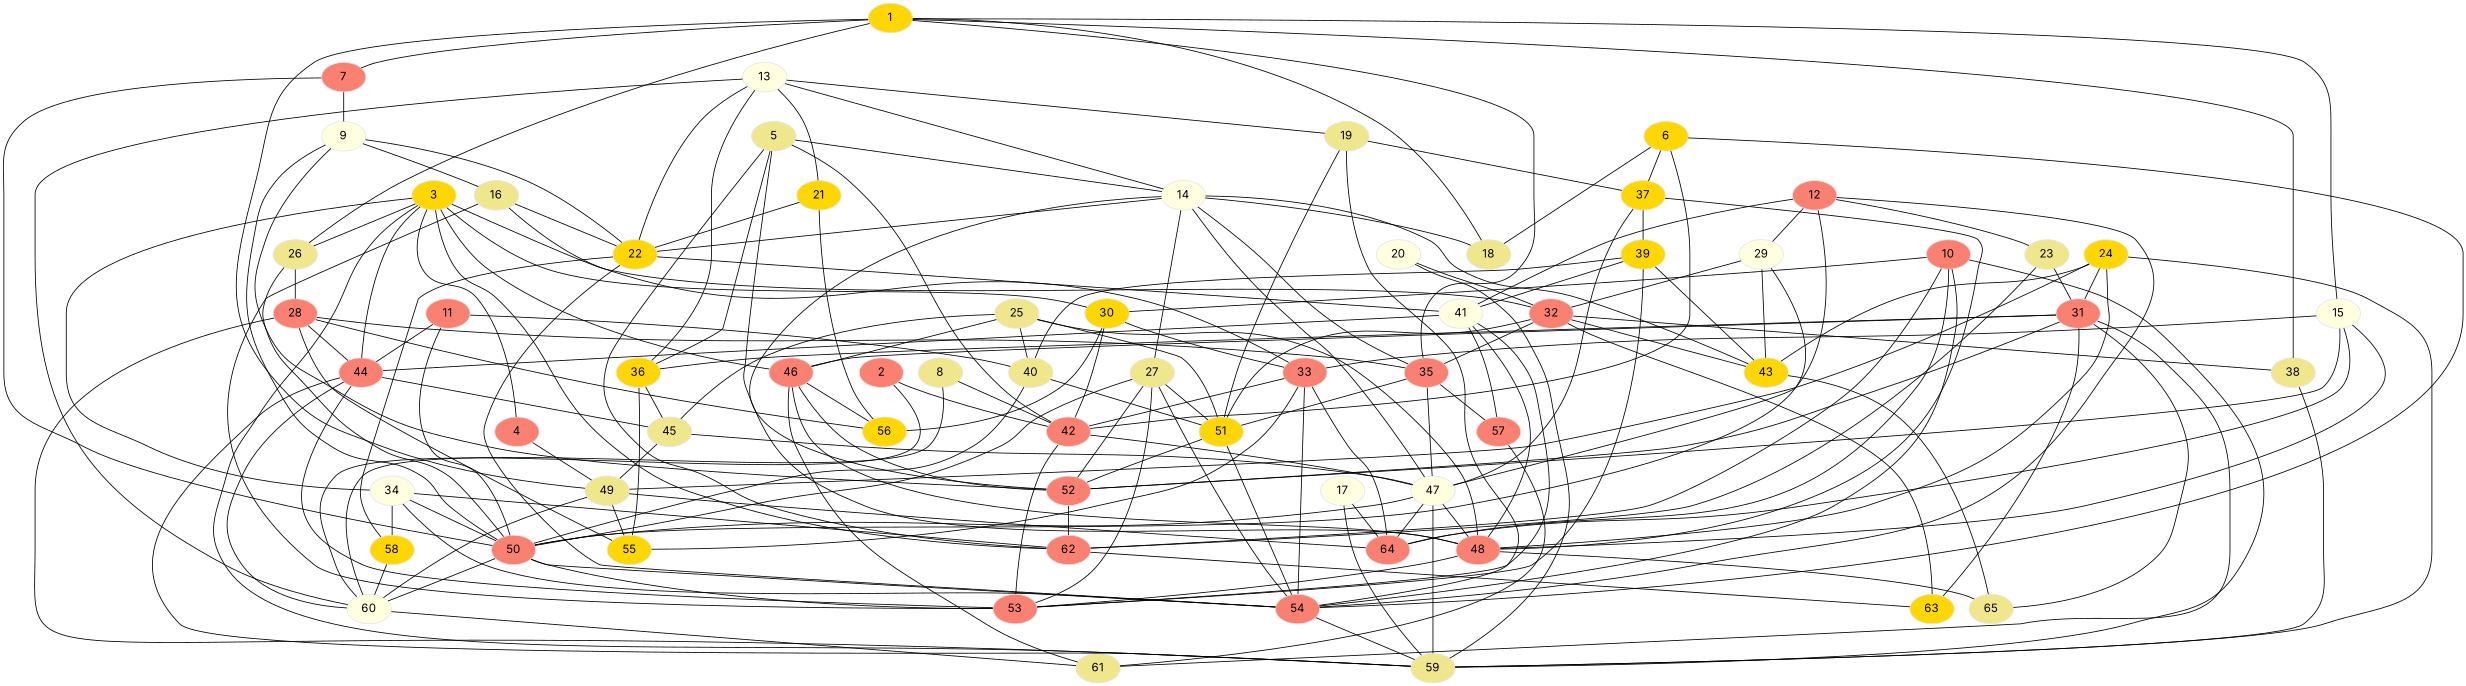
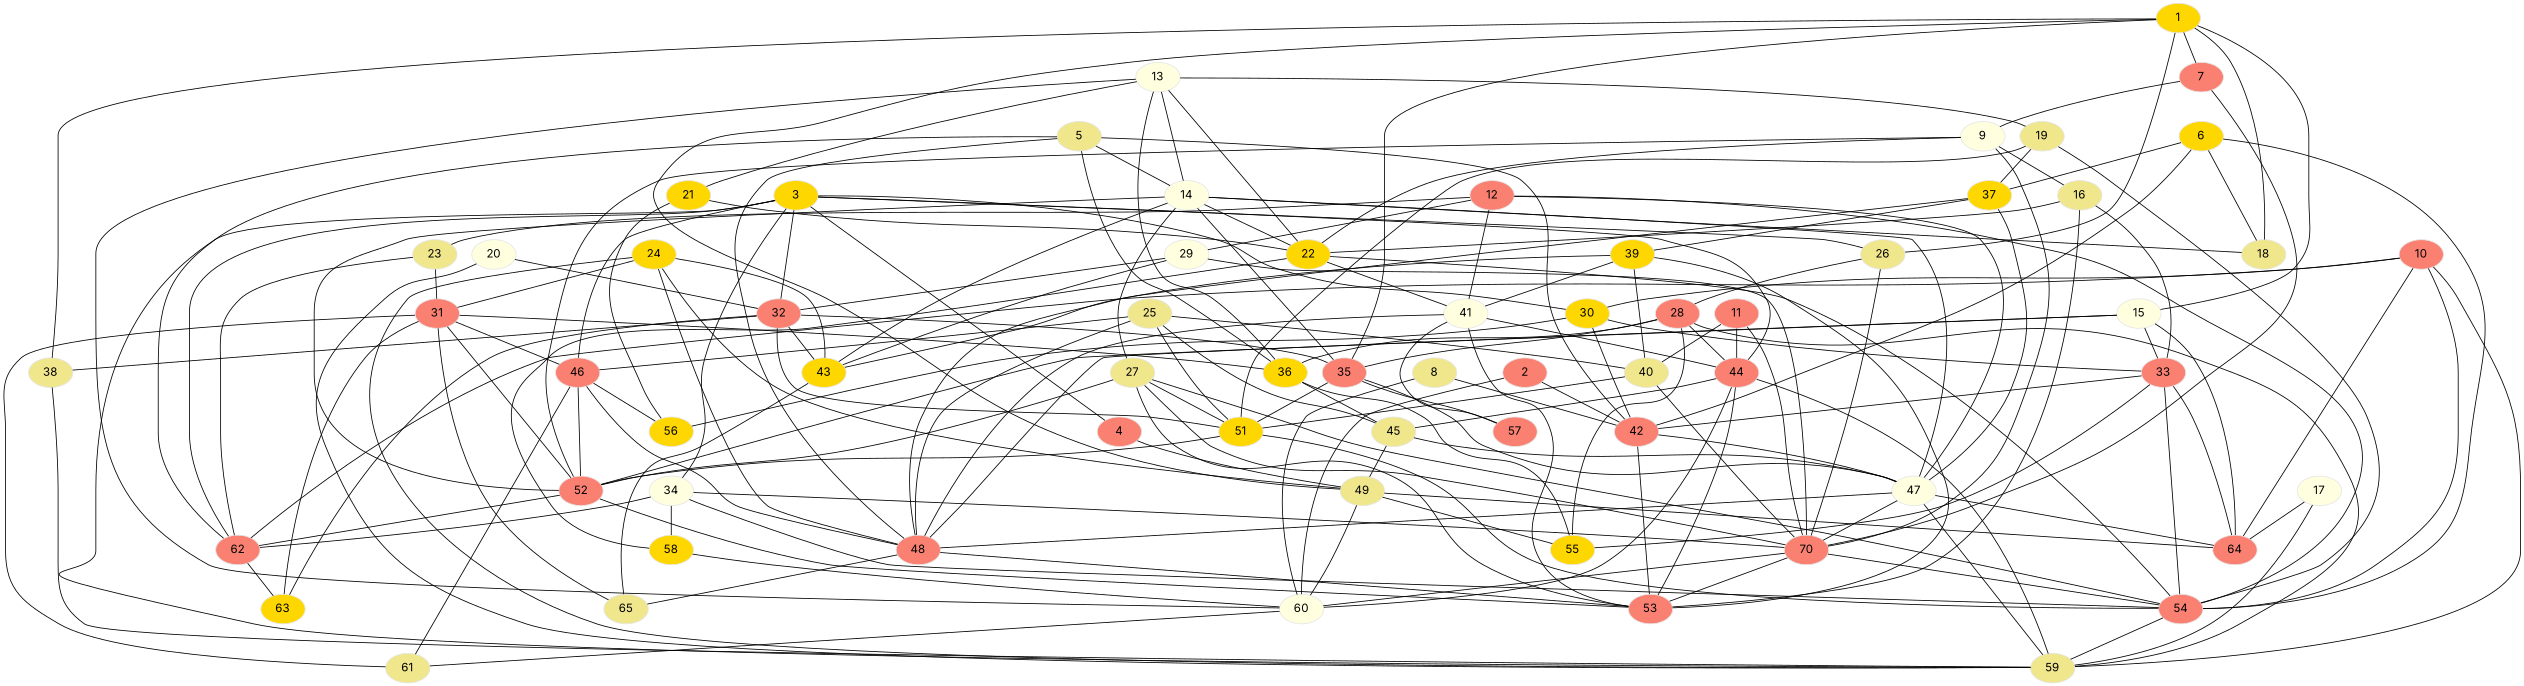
edge "28" -- "56": now "28" -- "36"
node "50": label "50" -> "70"
edge "52" -- "53": added
edge "57" -- "61": removed
